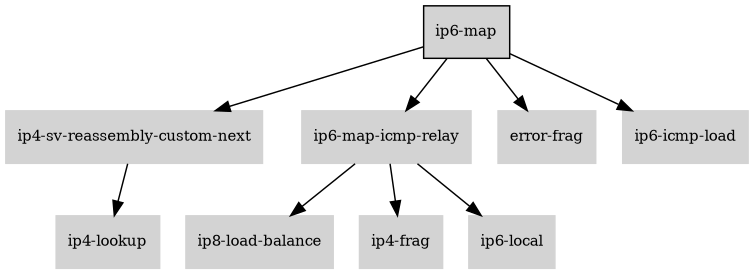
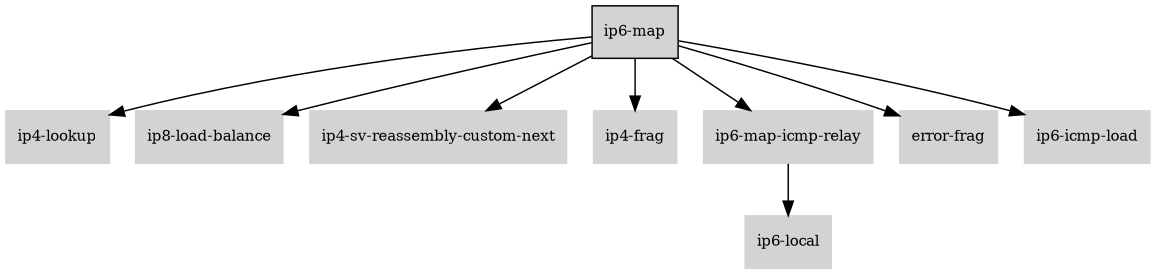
edge "ip6-map-icmp-relay" -> "ip4-frag": now "ip6-map" -> "ip4-frag"
edge "ip4-sv-reassembly-custom-next" -> "ip4-lookup": now "ip6-map" -> "ip4-lookup"
edge "ip6-map-icmp-relay" -> "ip8-load-balance": now "ip6-map" -> "ip8-load-balance"
